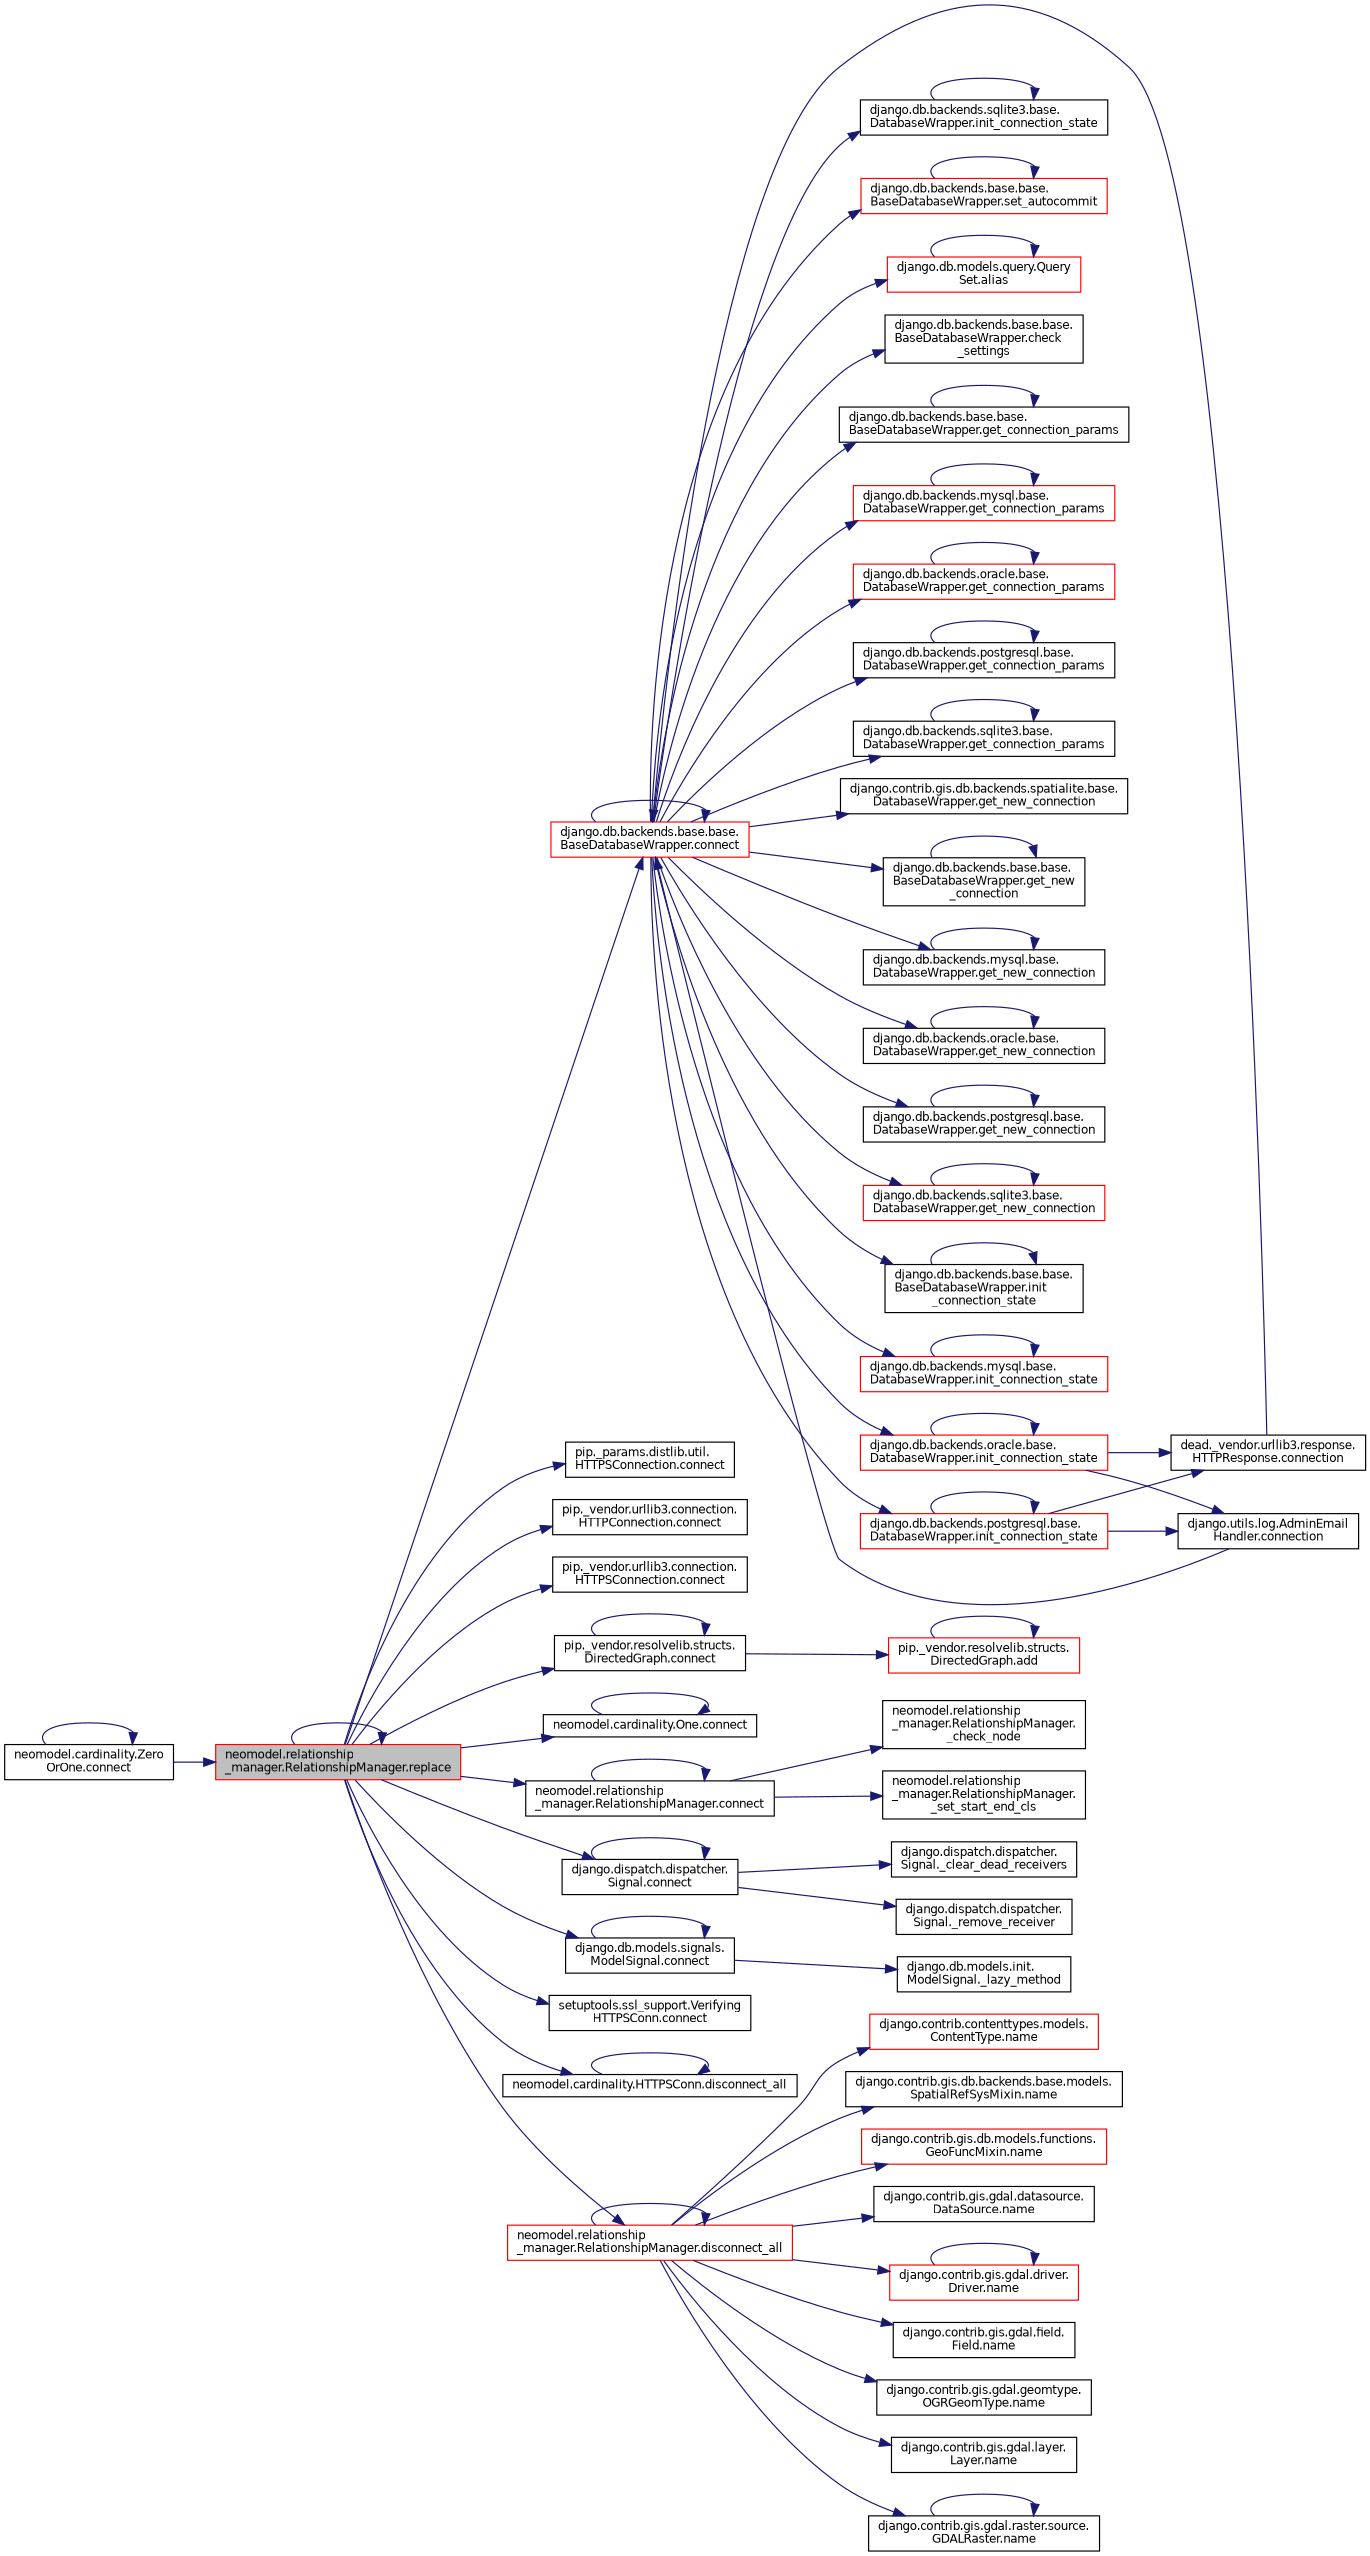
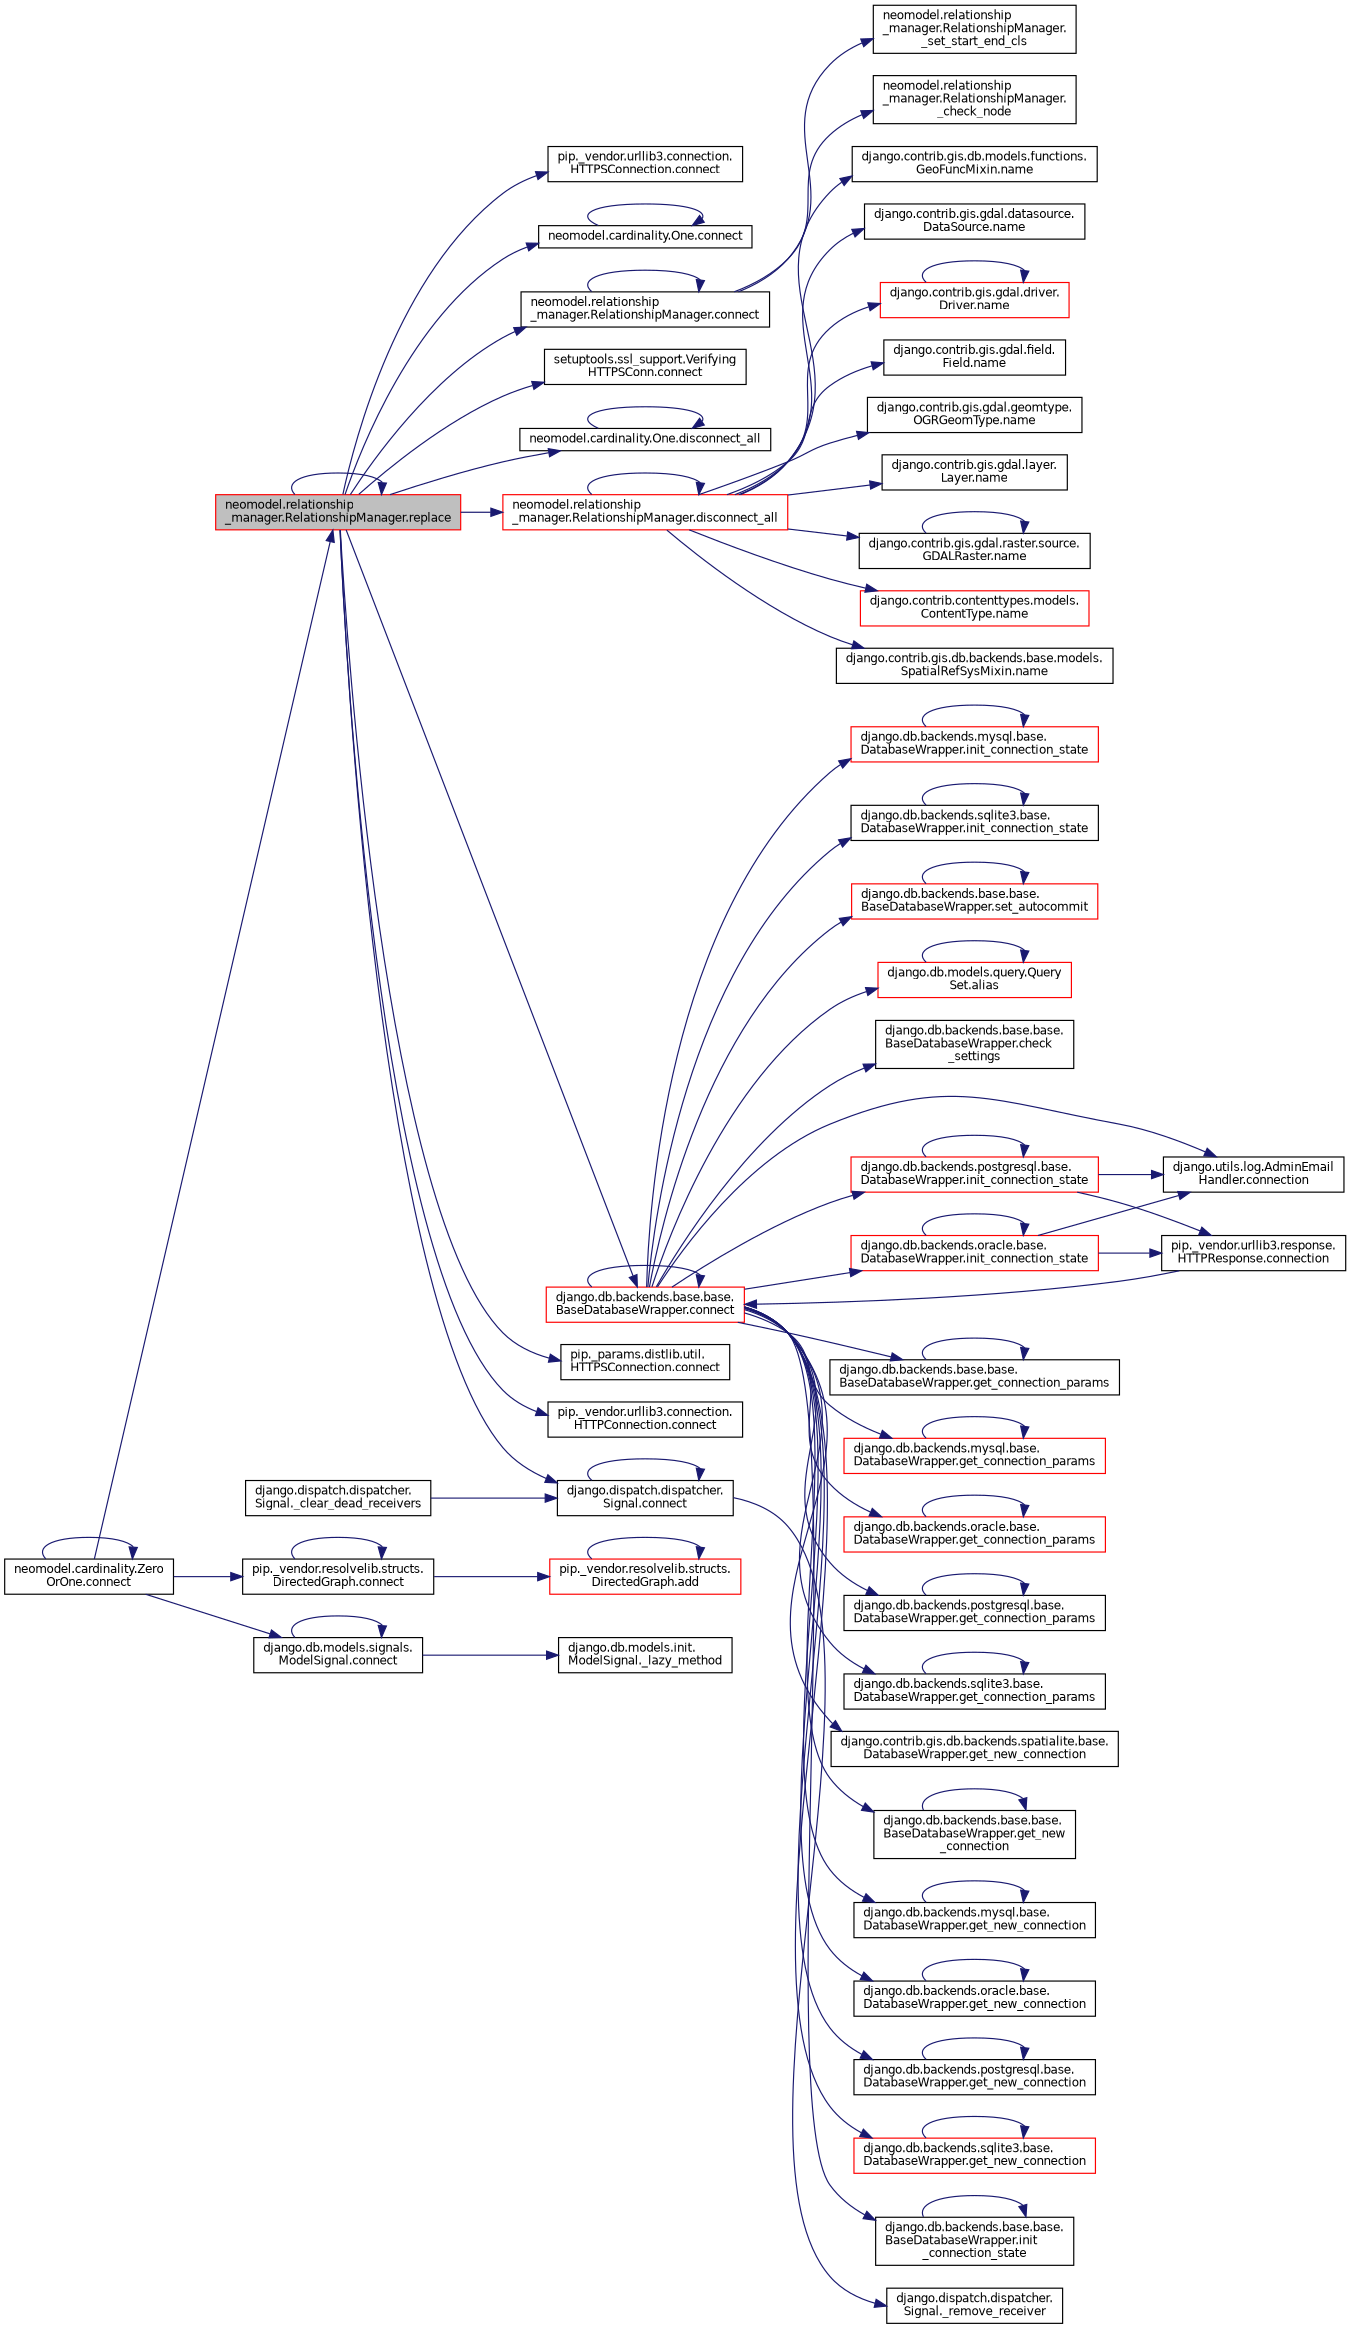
edge "django.utils.log.AdminEmail Handler.connection" -> "django.db.backends.base.base. BaseDatabaseWrapper.connect": reversed
node "dead._vendor.urllib3.response. HTTPResponse.connection": label "dead._vendor.urllib3.response. HTTPResponse.connection" -> "pip._vendor.urllib3.response. HTTPResponse.connection"
edge "neomodel.relationship _manager.RelationshipManager.replace" -> "pip._vendor.resolvelib.structs. DirectedGraph.connect": now "neomodel.cardinality.Zero OrOne.connect" -> "pip._vendor.resolvelib.structs. DirectedGraph.connect"
edge "django.dispatch.dispatcher. Signal.connect" -> "django.dispatch.dispatcher. Signal._clear_dead_receivers": reversed
edge "neomodel.relationship _manager.RelationshipManager.replace" -> "django.db.models.signals. ModelSignal.connect": now "neomodel.cardinality.Zero OrOne.connect" -> "django.db.models.signals. ModelSignal.connect"
node "neomodel.cardinality.HTTPSConn.disconnect_all": label "neomodel.cardinality.HTTPSConn.disconnect_all" -> "neomodel.cardinality.One.disconnect_all"
node "django.contrib.gis.db.models.functions. GeoFuncMixin.name": color red -> black
